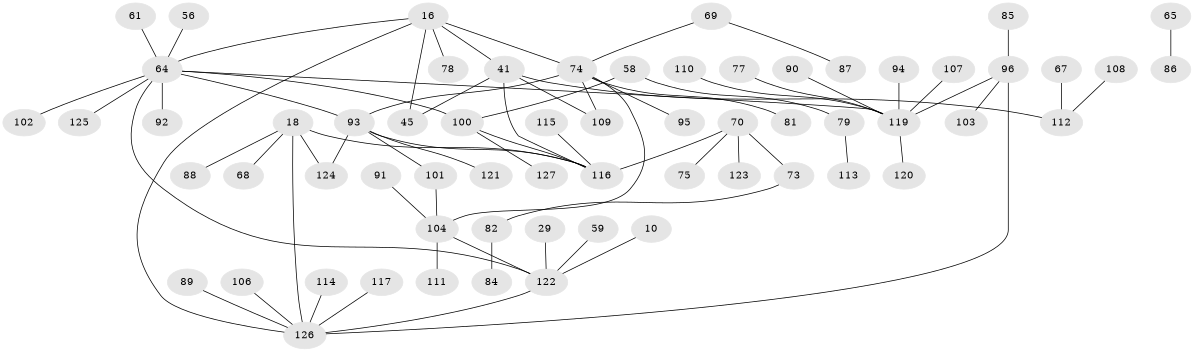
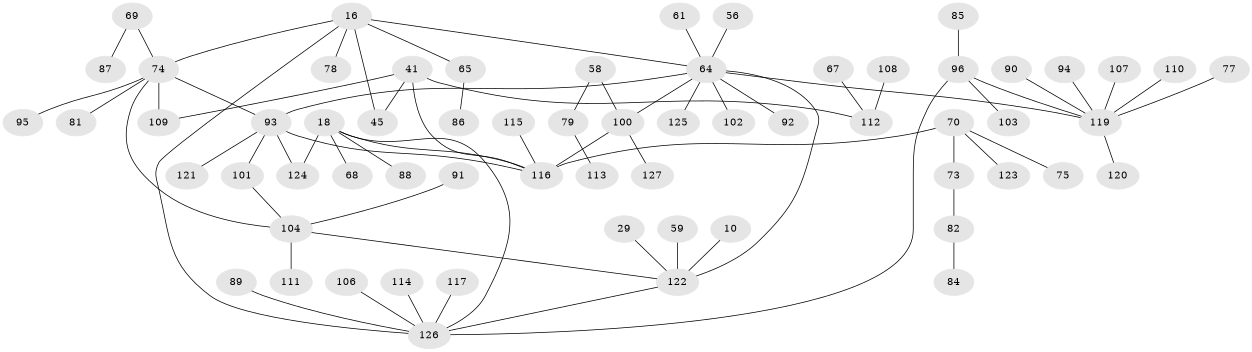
edge "16" -- "41": now "16" -- "65"
